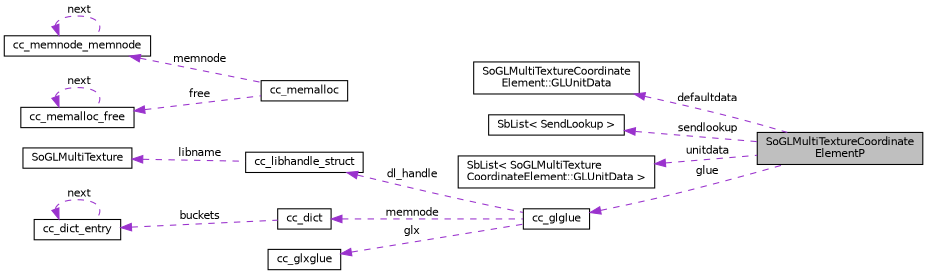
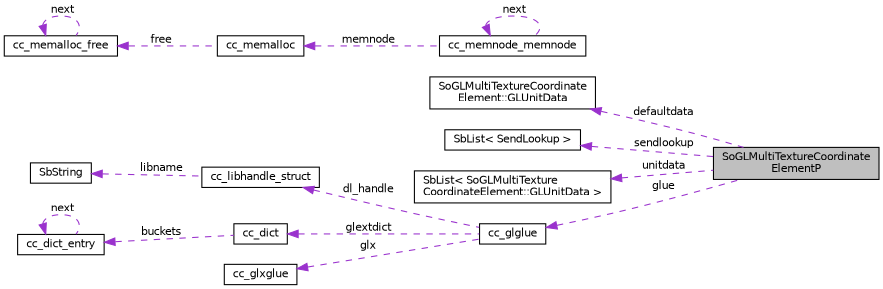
edge "cc_memalloc" -> "cc_memnode_memnode": reversed
node "SoGLMultiTexture": label "SoGLMultiTexture" -> "SbString"
edge "cc_glglue" -> "cc_dict": label " memnode" -> " glextdict"
